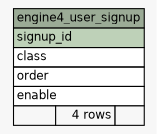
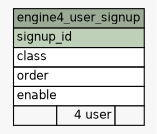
node "engine4_user_signup": text "4 rows" -> "4 user"
